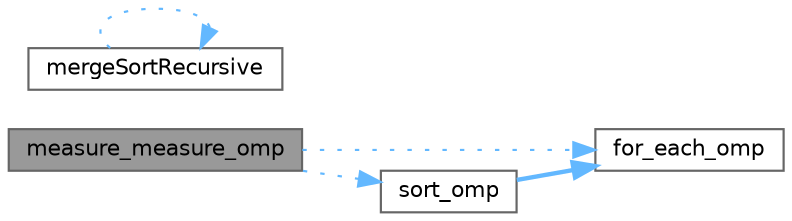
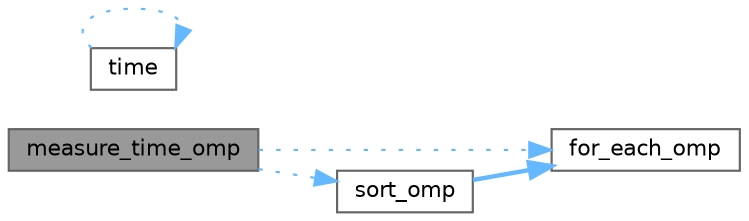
node "mergeSortRecursive": label "mergeSortRecursive" -> "time"
node "measure_measure_omp": label "measure_measure_omp" -> "measure_time_omp"
